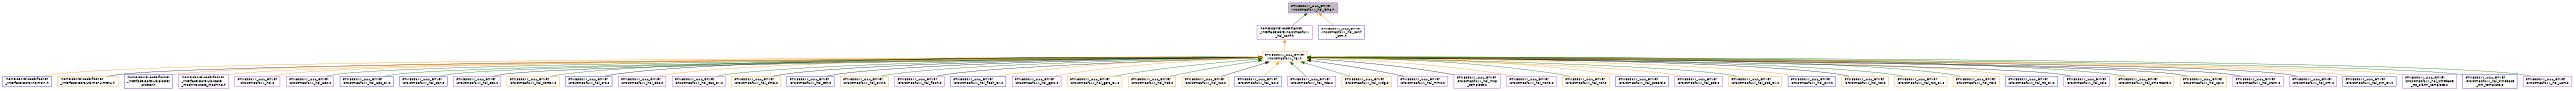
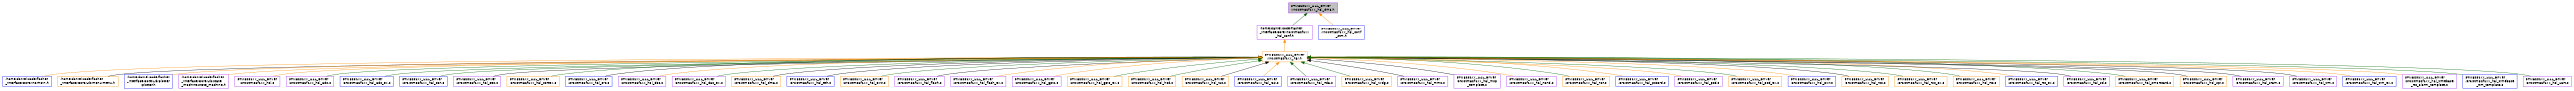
node "STM32F1xx_HAL_Driver /Src/stm32f1xx_hal_flash_ex.c": color blue -> purple
